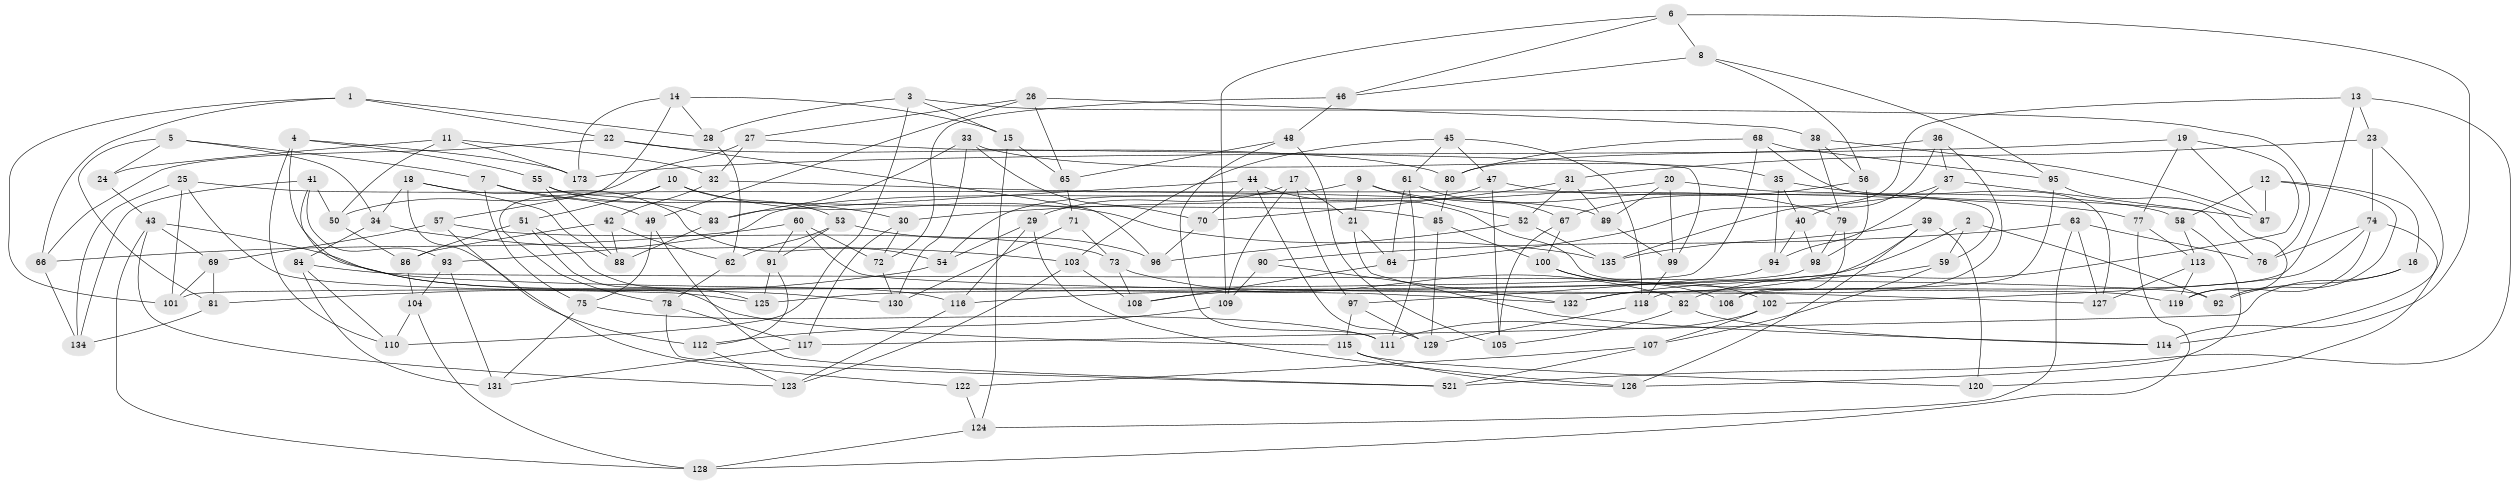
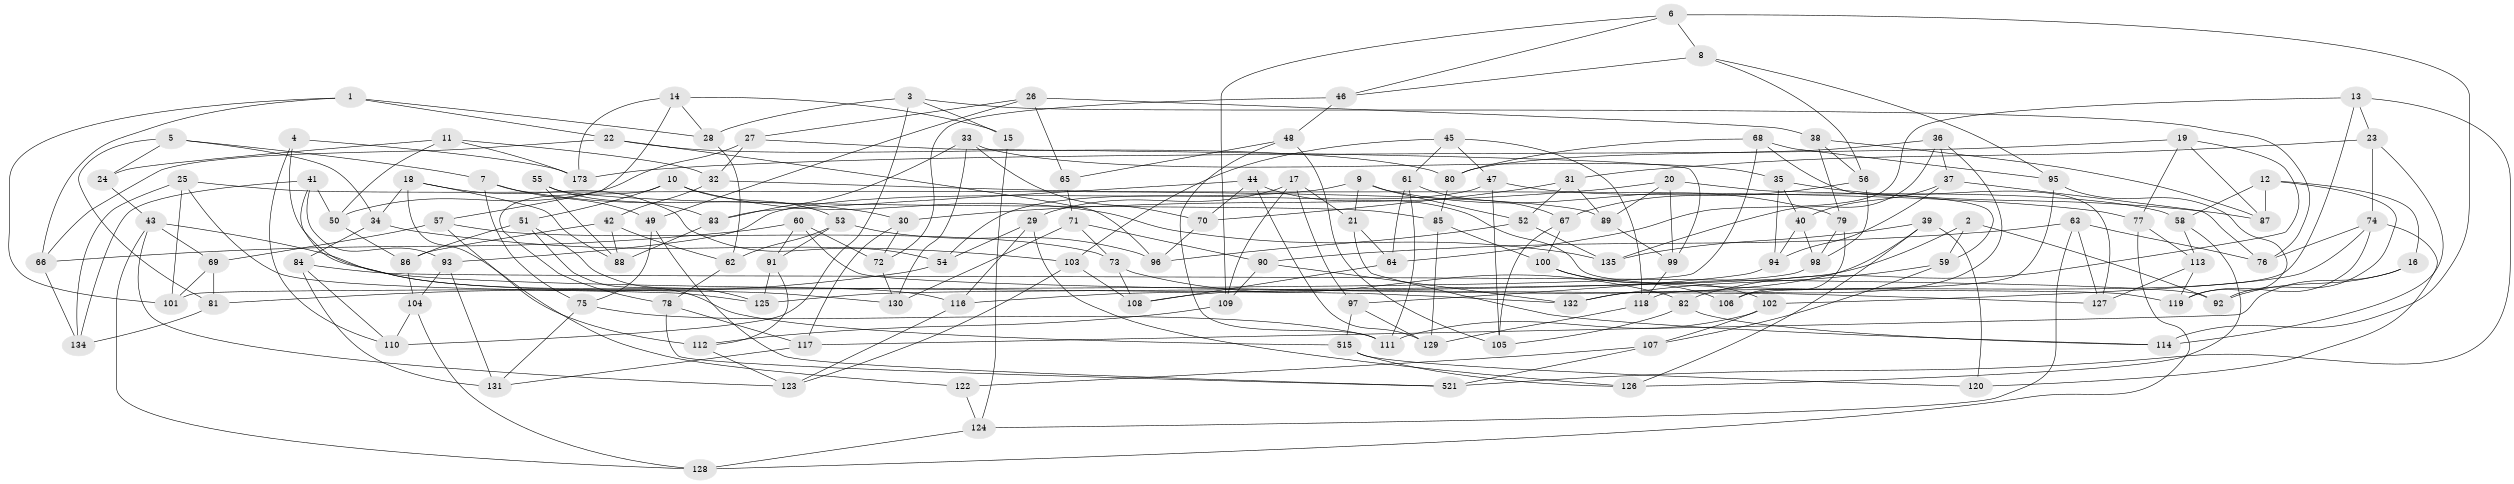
edge "4" -- "55": removed
edge "15" -- "65": removed
edge "71" -- "90": added
node "115": label "115" -> "515"
